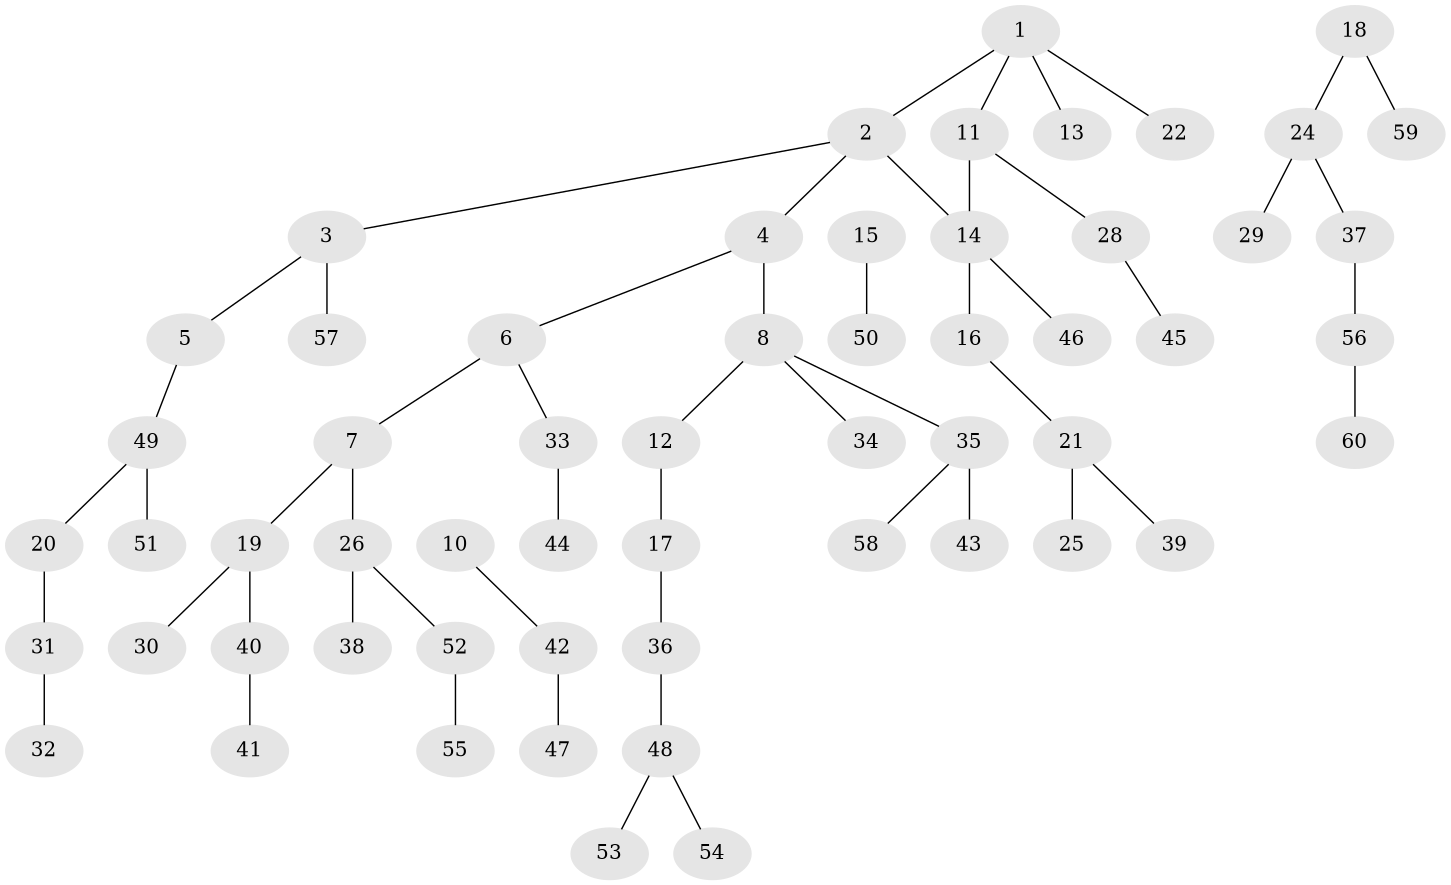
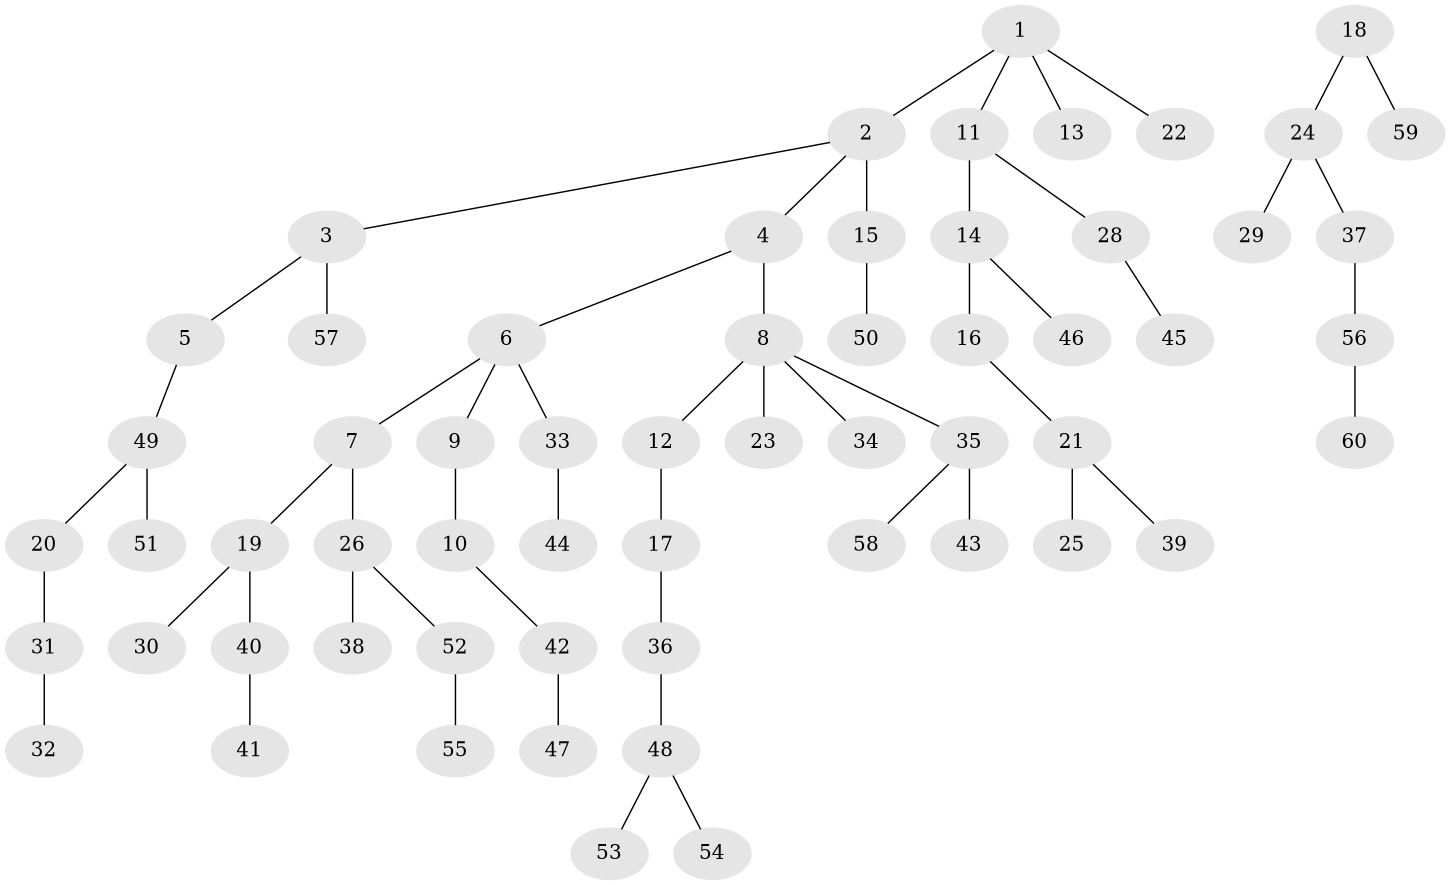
edge "2" -- "14": now "2" -- "15"
node "9": added
node "23": added
